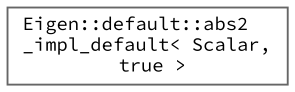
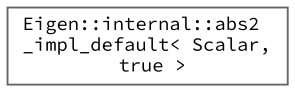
node "Eigen::default::abs2 _impl_default< Scalar, true >": label "Eigen::default::abs2 _impl_default< Scalar, true >" -> "Eigen::internal::abs2 _impl_default< Scalar, true >"
